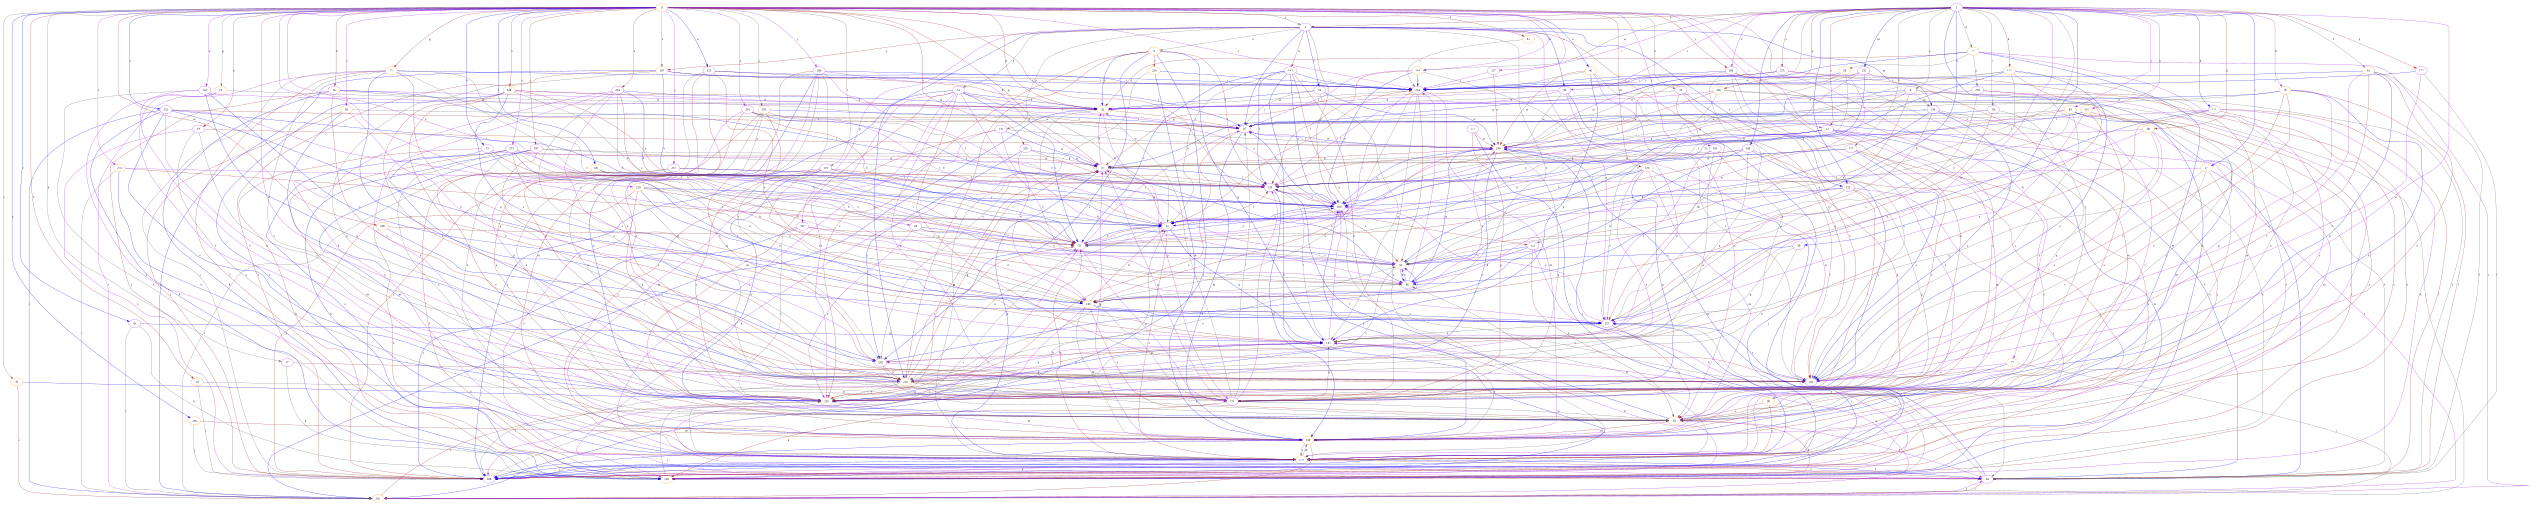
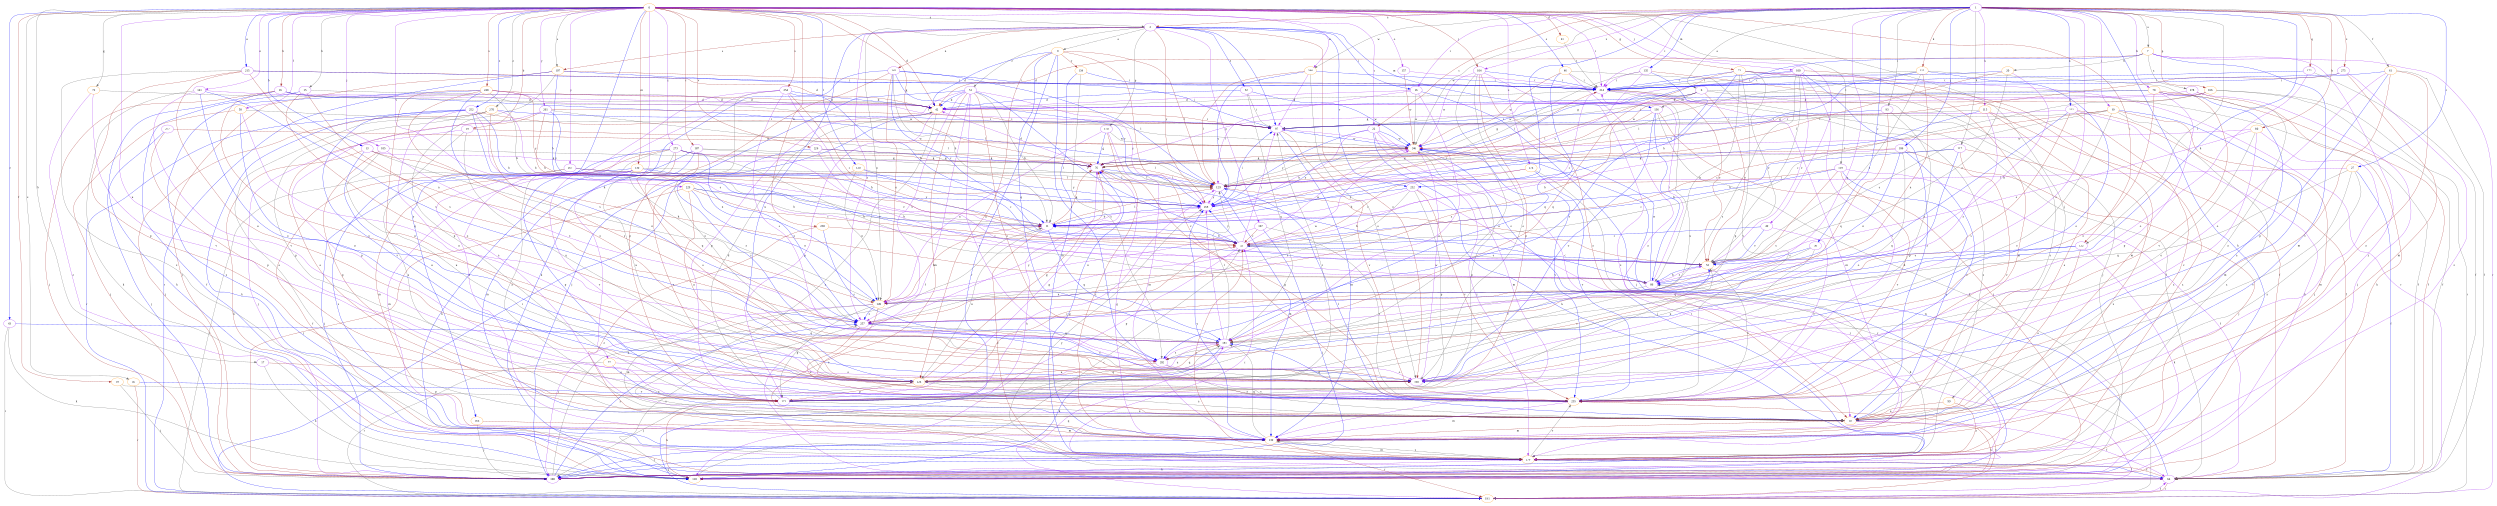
edge "278" -> "257": removed, label "x"
edge "181" -> "118": color purple -> blue
